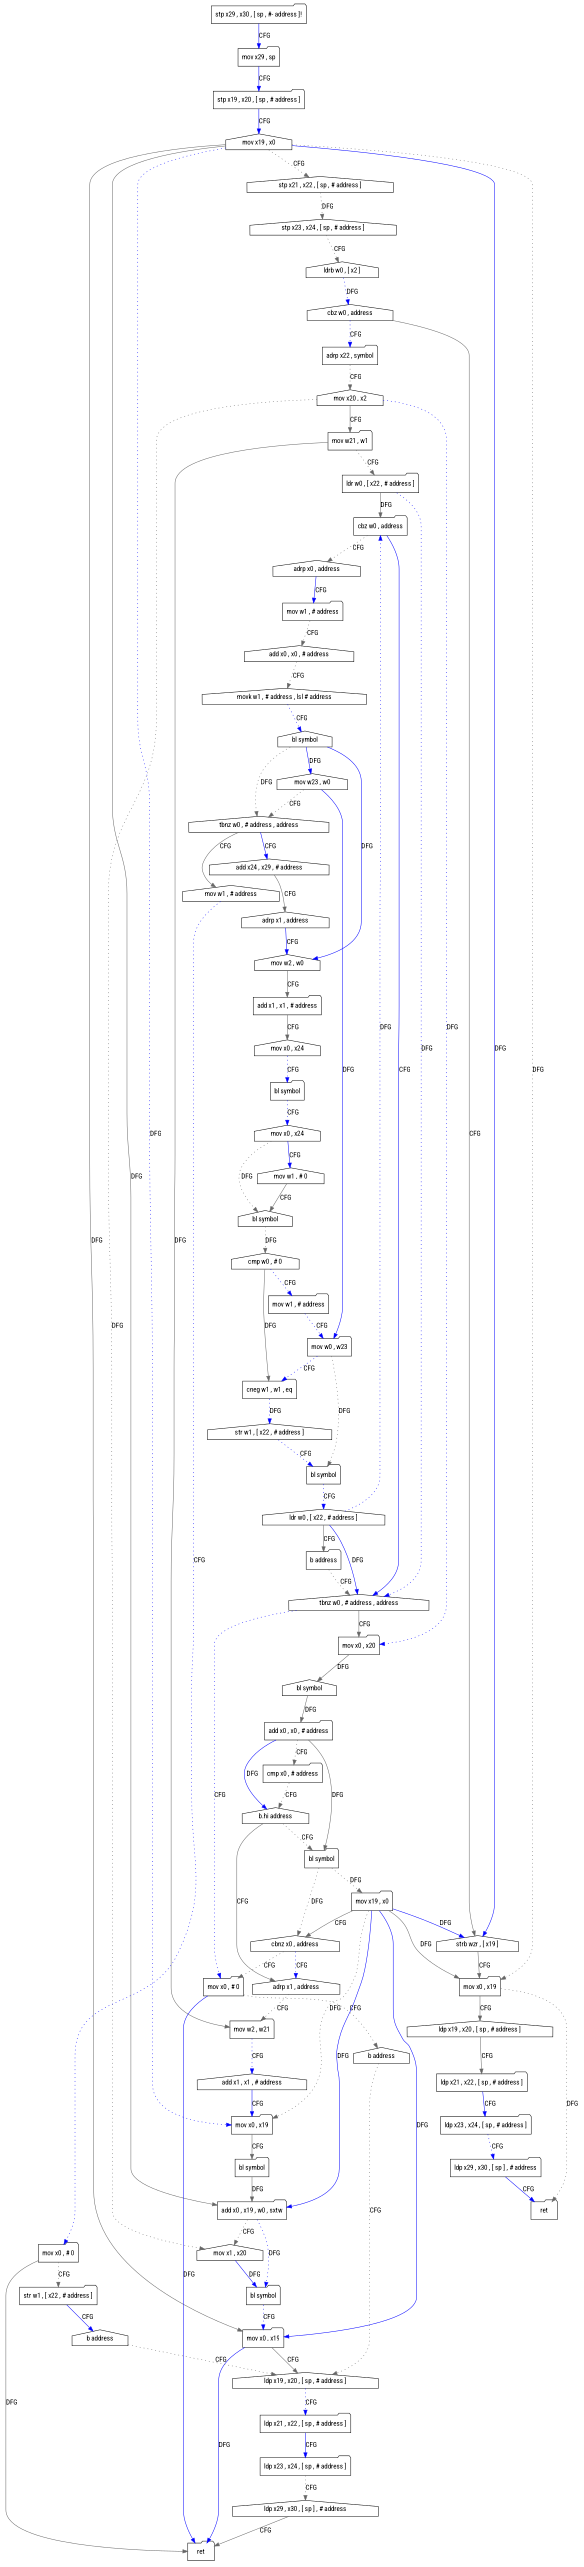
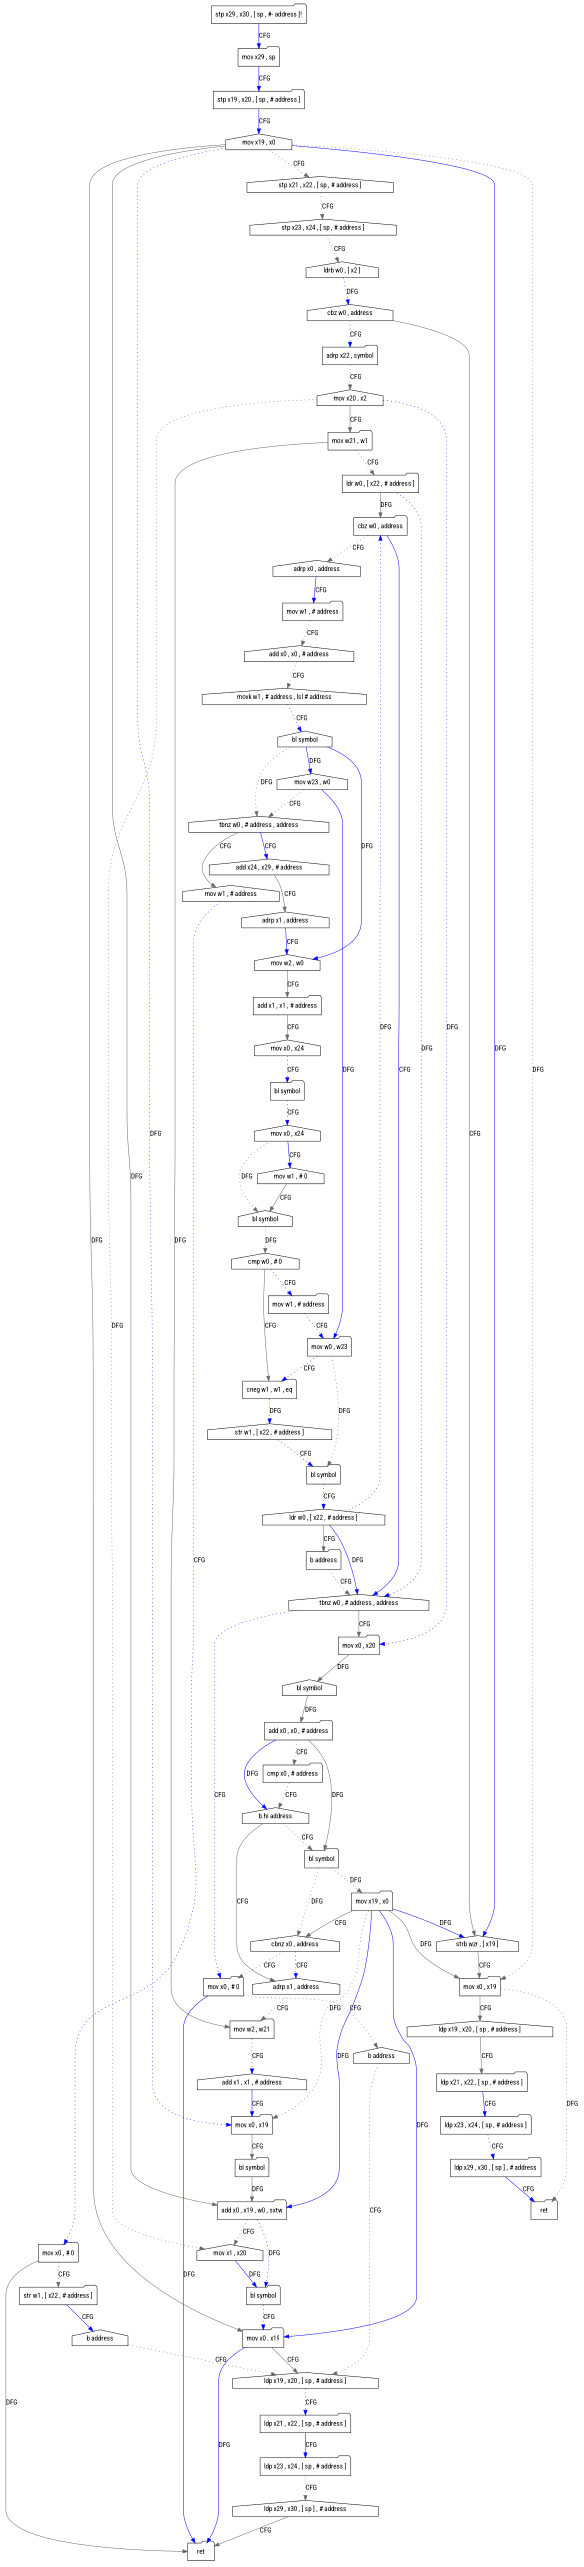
edge "stp x21 , x22 , [ sp , # address ]" -> "stp x23 , x24 , [ sp , # address ]": label "DFG" -> "CFG"
edge "cmp w0 , # 0" -> "cneg w1 , w1 , eq": label "DFG" -> "CFG"
